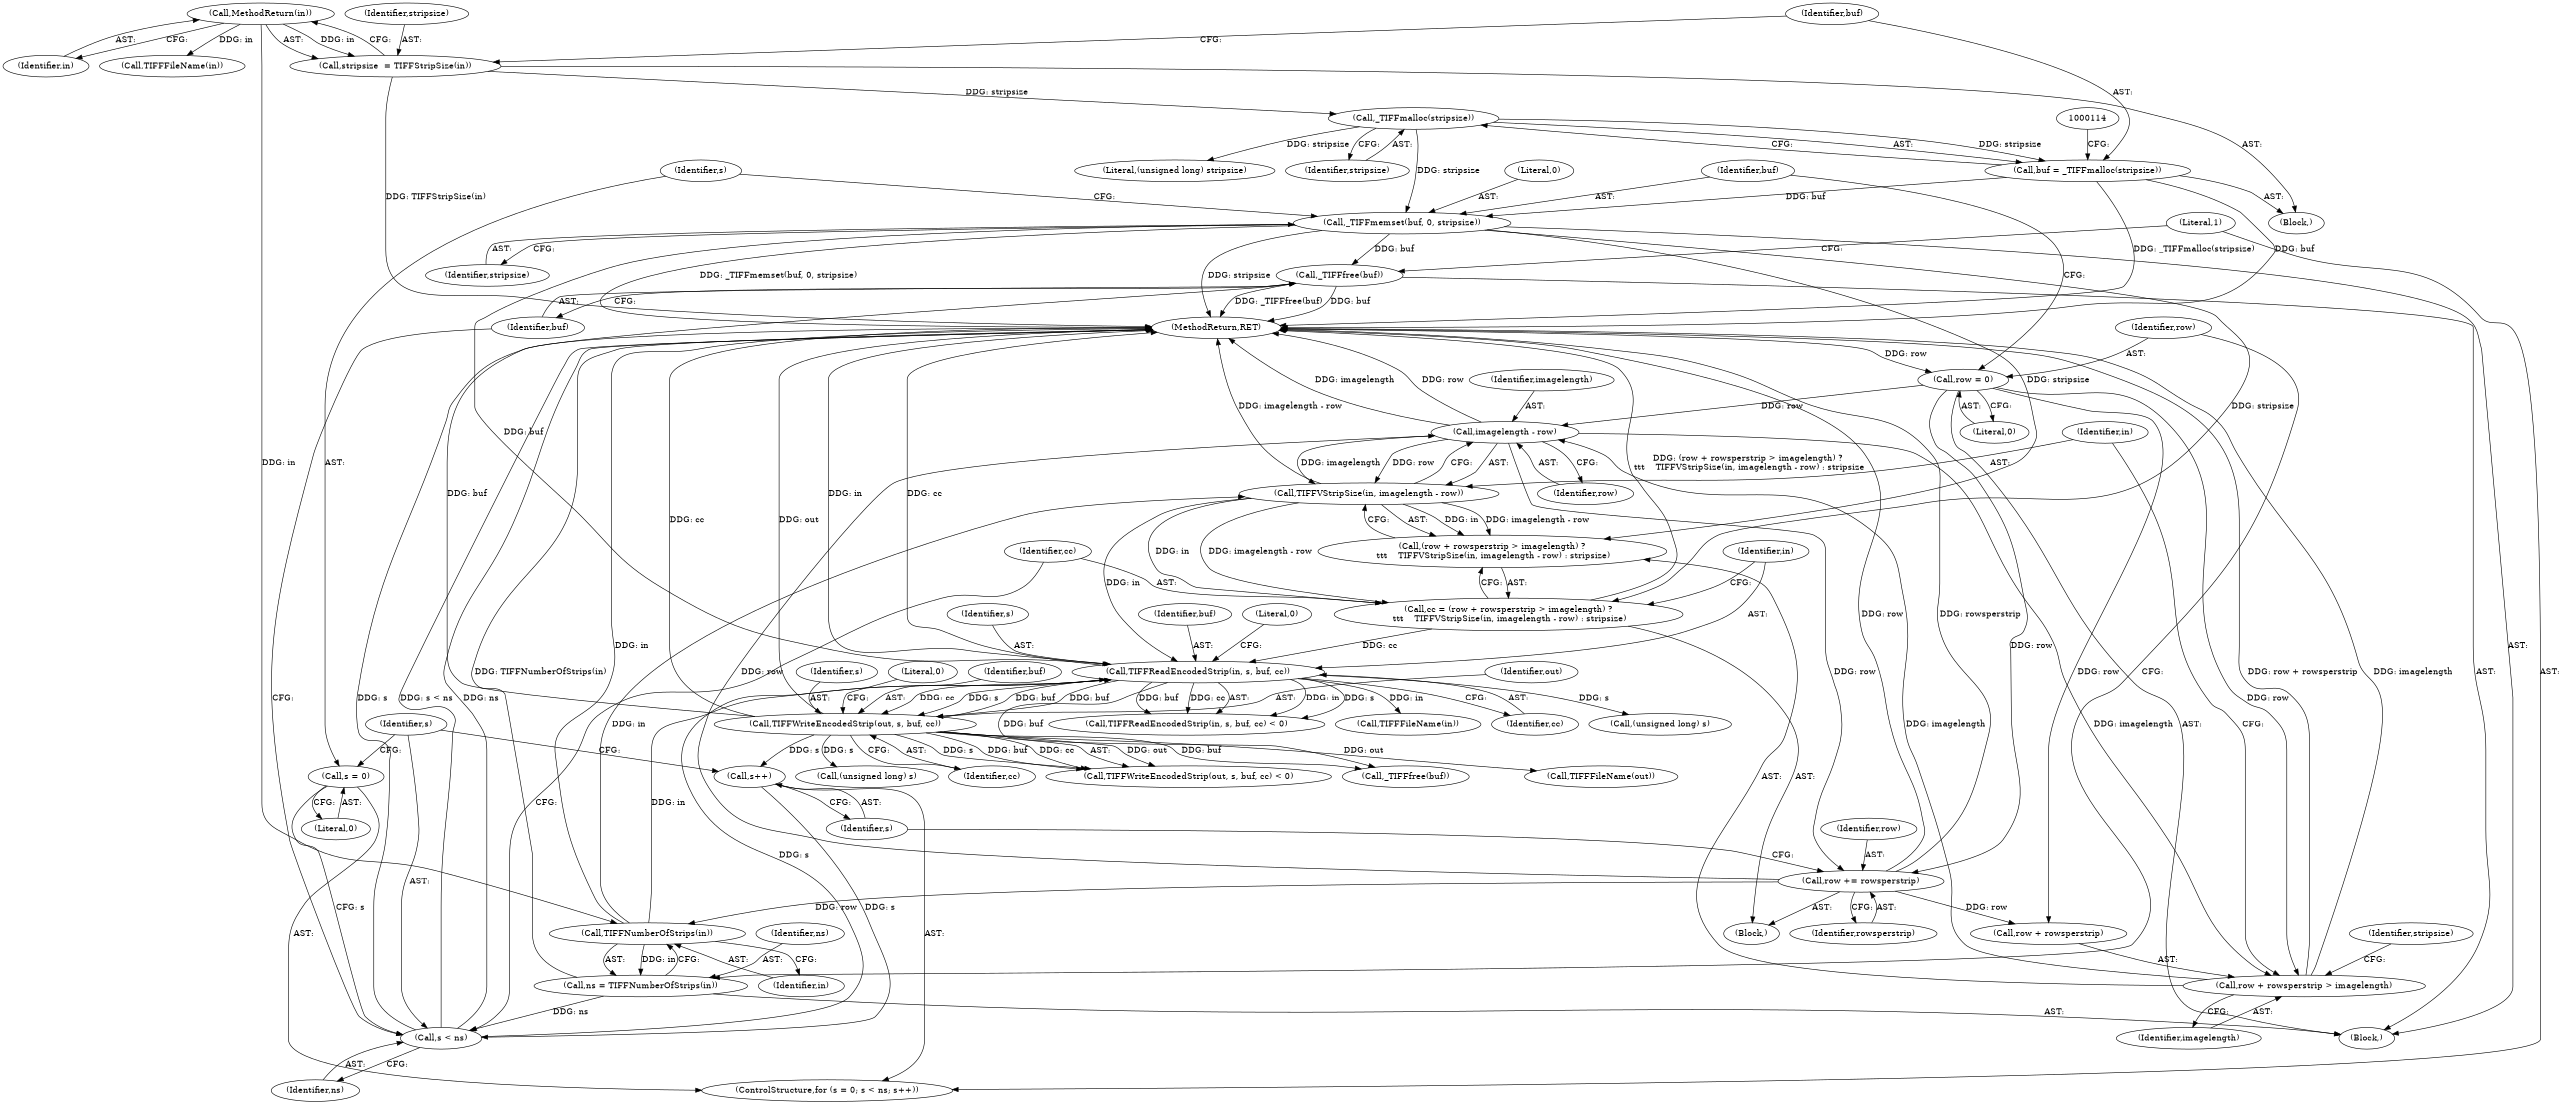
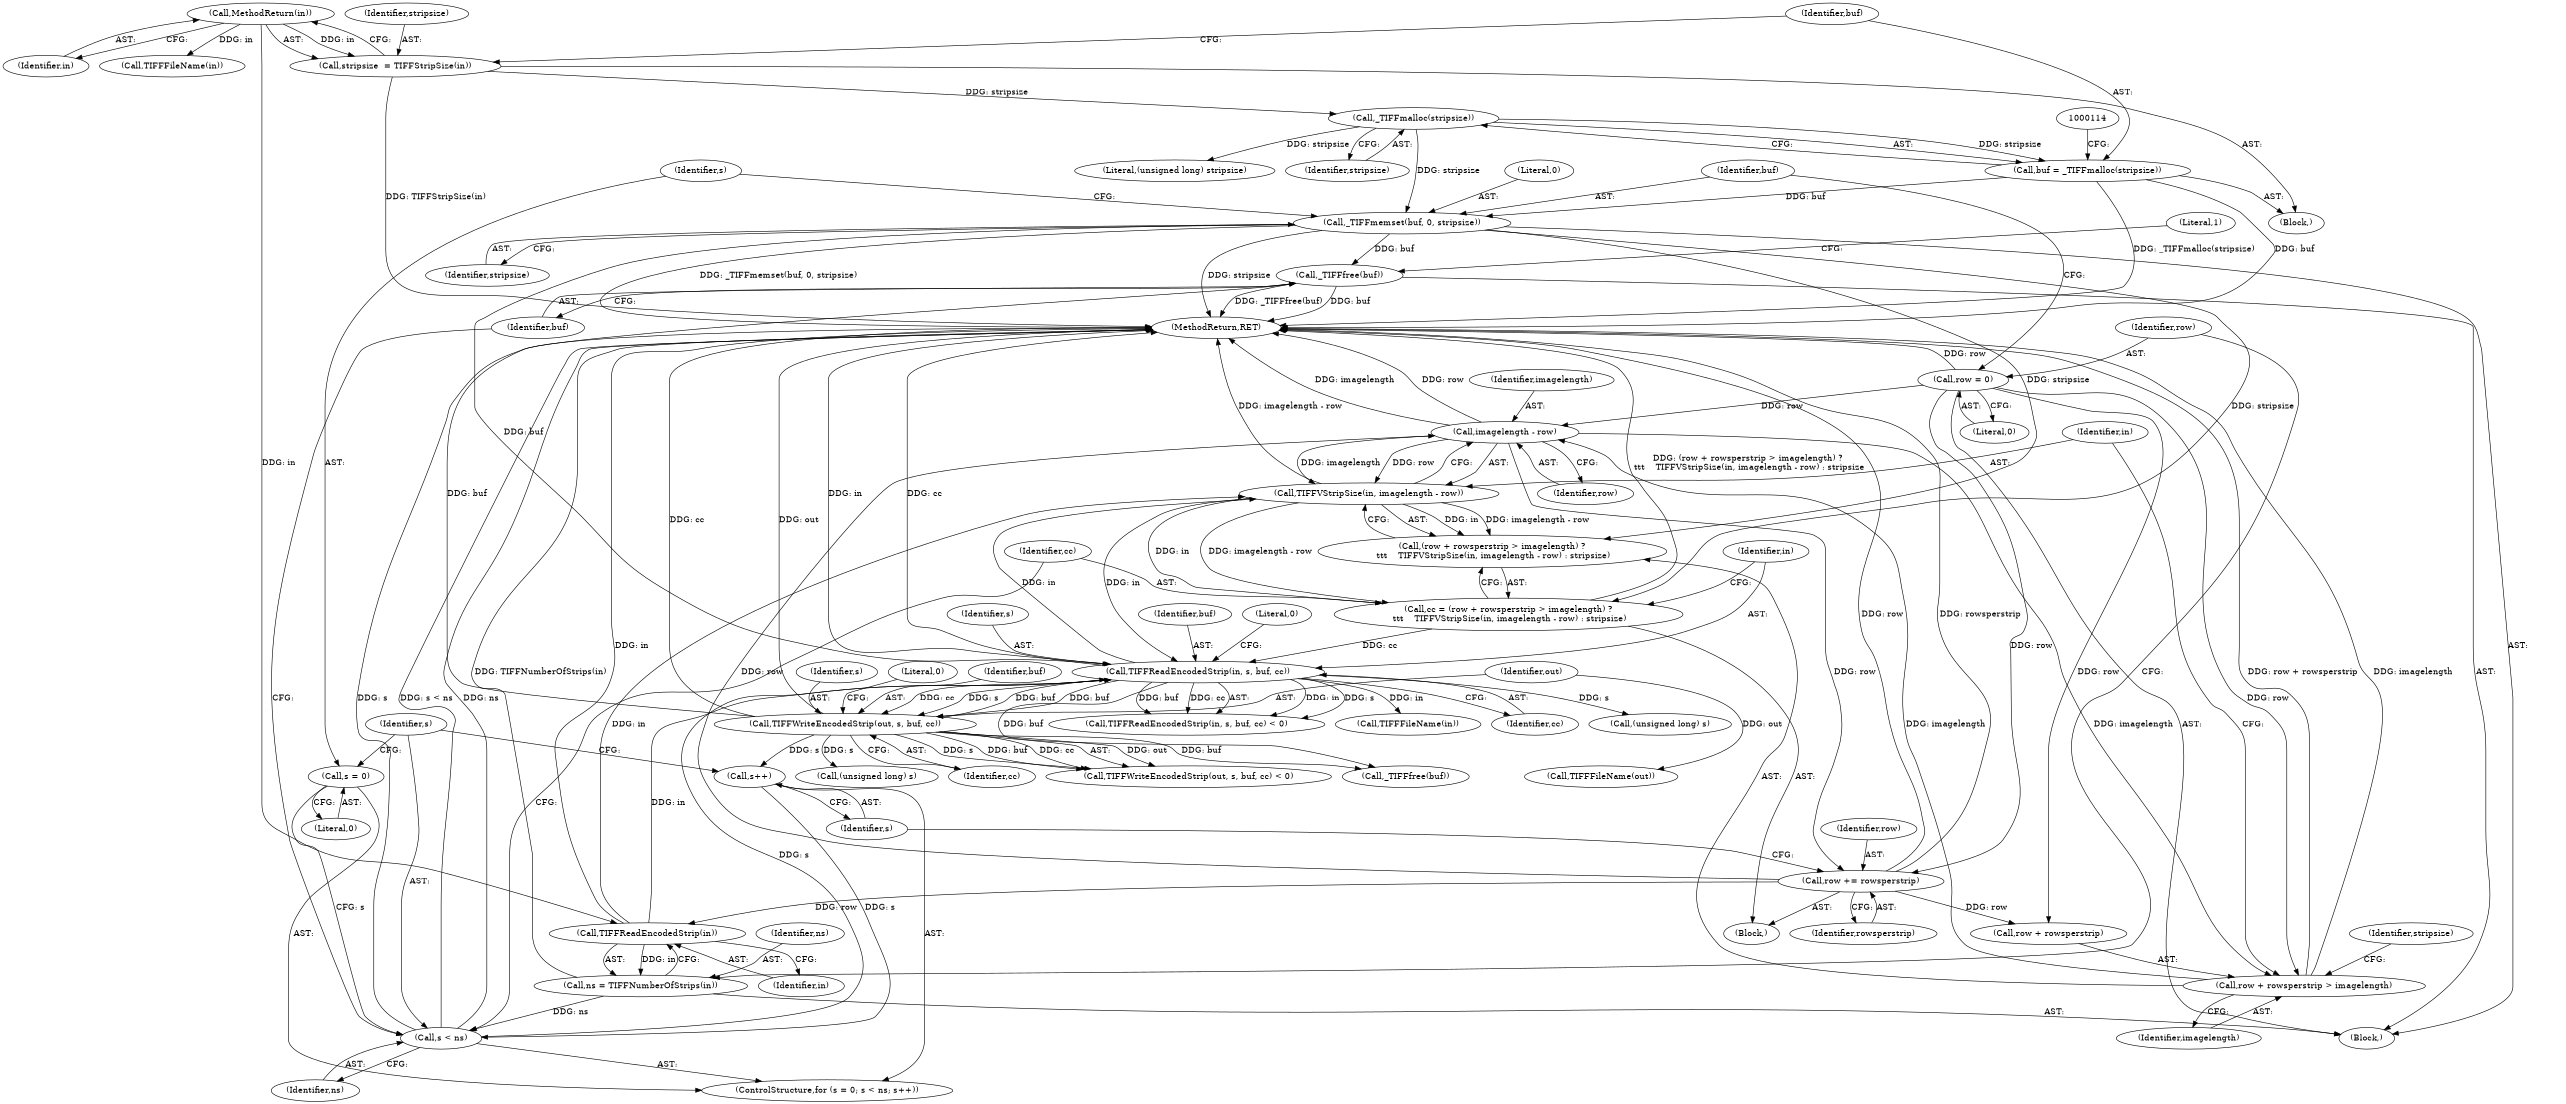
edge "(MethodReturn,RET)" -> "(Call,row = 0)": reversed
edge "(Call,TIFFReadEncodedStrip(in, s, buf, cc))" -> "(Call,TIFFVStripSize(in, imagelength - row))": added, label "DDG: in"
edge "(Call,TIFFWriteEncodedStrip(out, s, buf, cc))" -> "(Call,TIFFFileName(out))": now "(Identifier,out)" -> "(Call,TIFFFileName(out))"
node "(Call,TIFFNumberOfStrips(in))": label "(Call,TIFFNumberOfStrips(in))" -> "(Call,TIFFReadEncodedStrip(in))"
edge "(Literal,1)" -> "(ControlStructure,for (s = 0; s < ns; s++))": now "(Call,s < ns)" -> "(ControlStructure,for (s = 0; s < ns; s++))"
